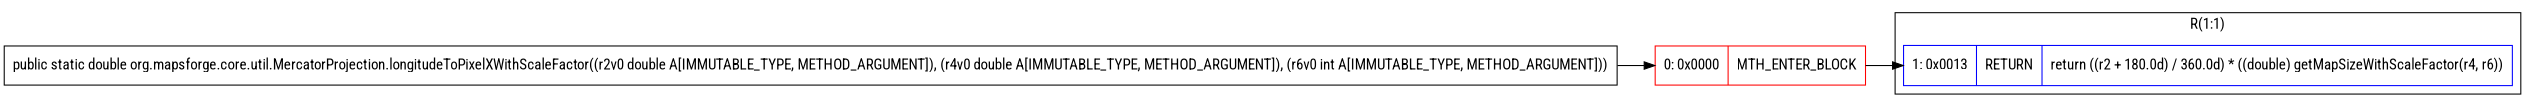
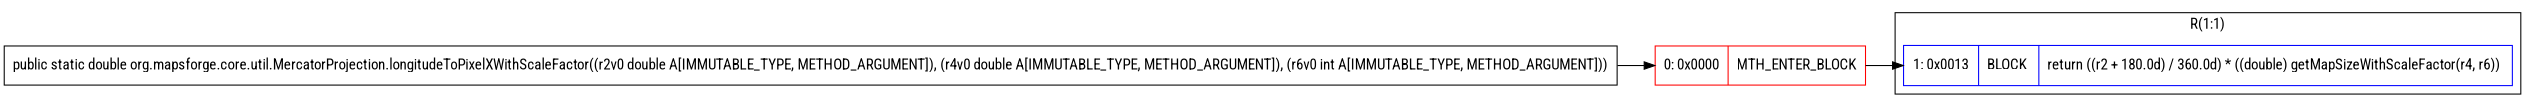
node "1: 0x0013": text "RETURN" -> "BLOCK"
